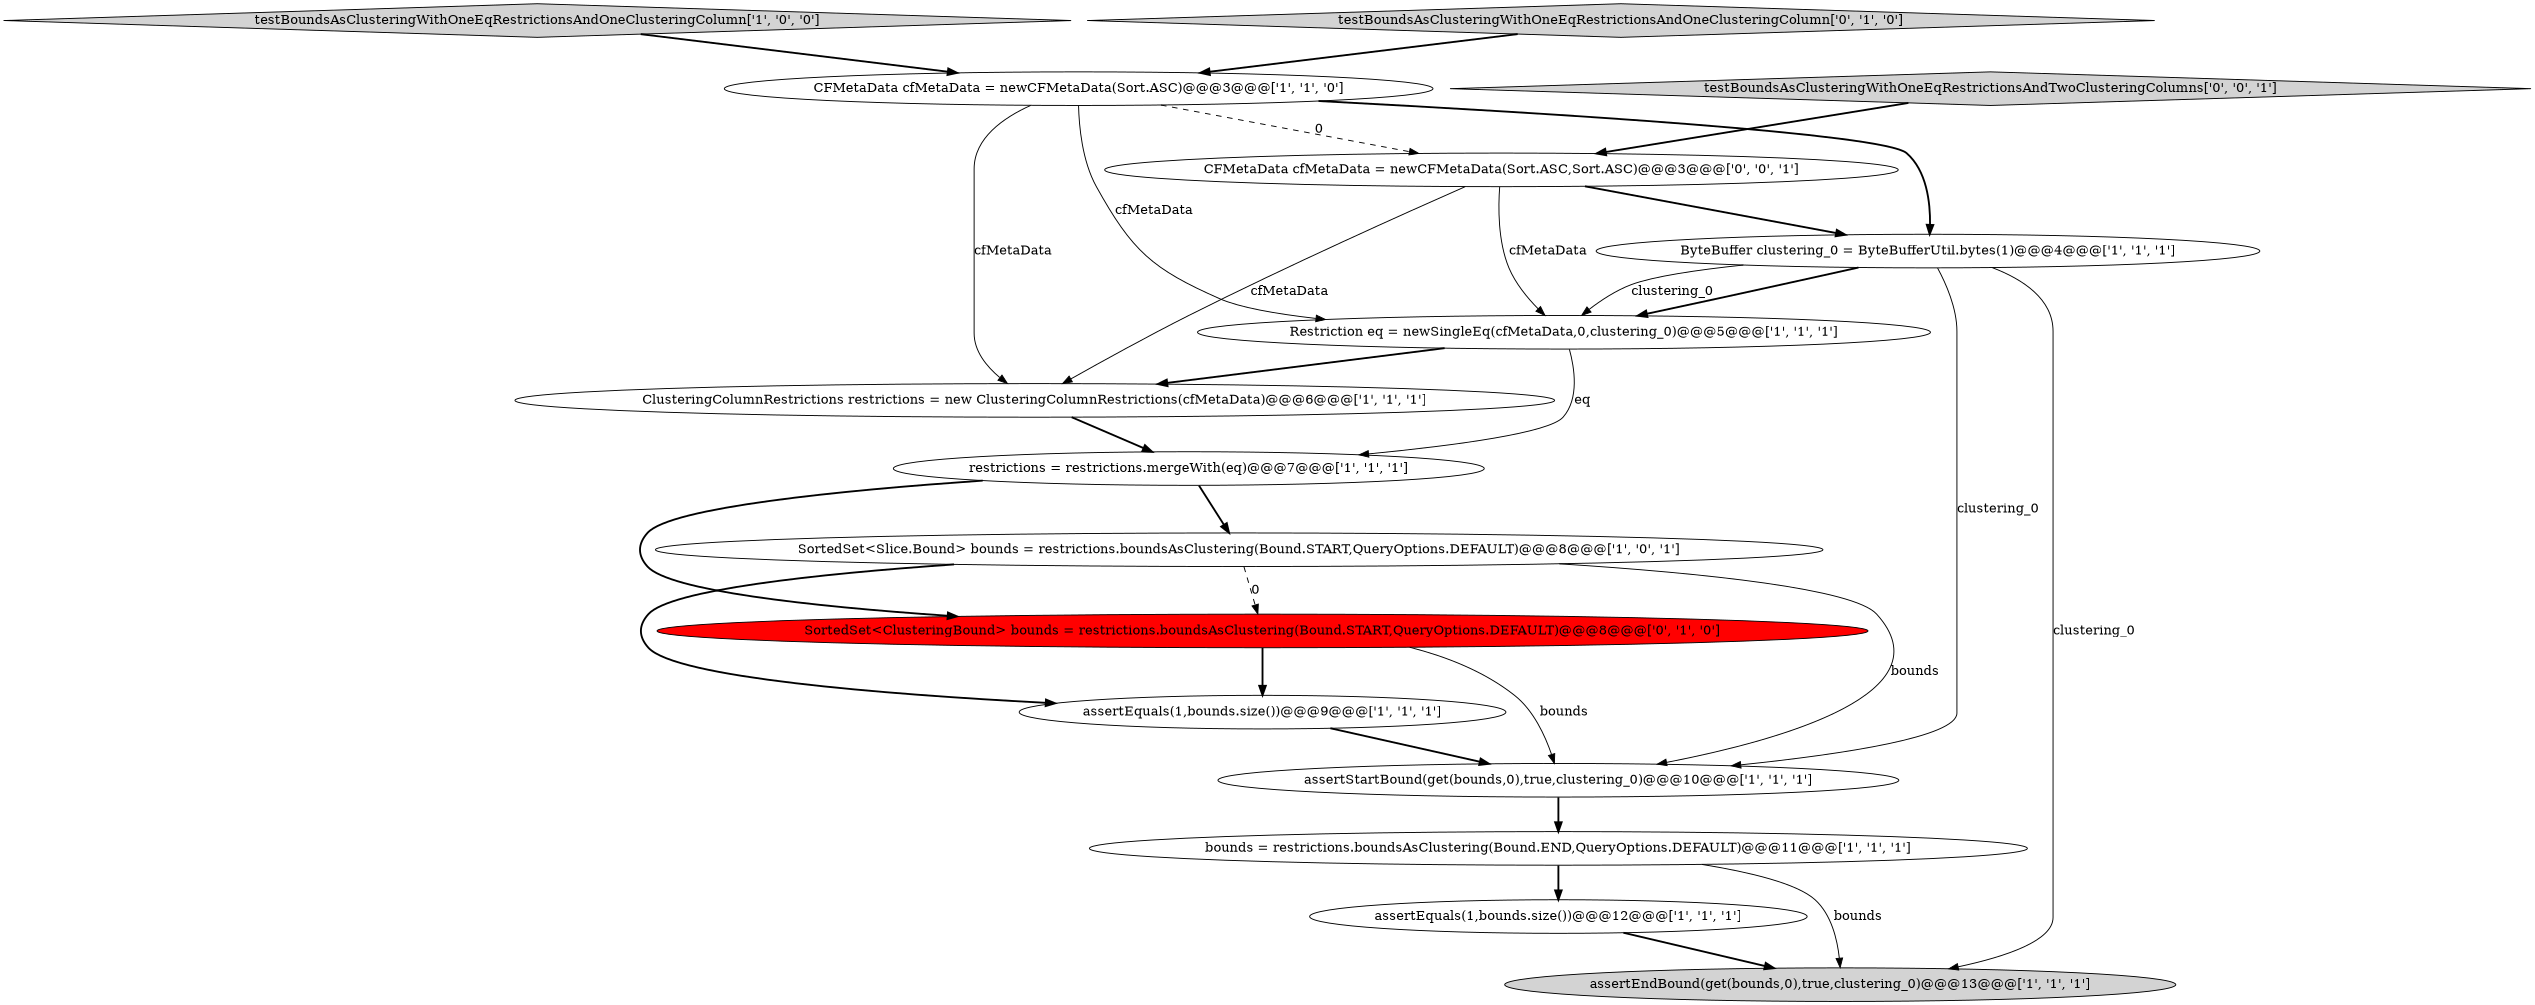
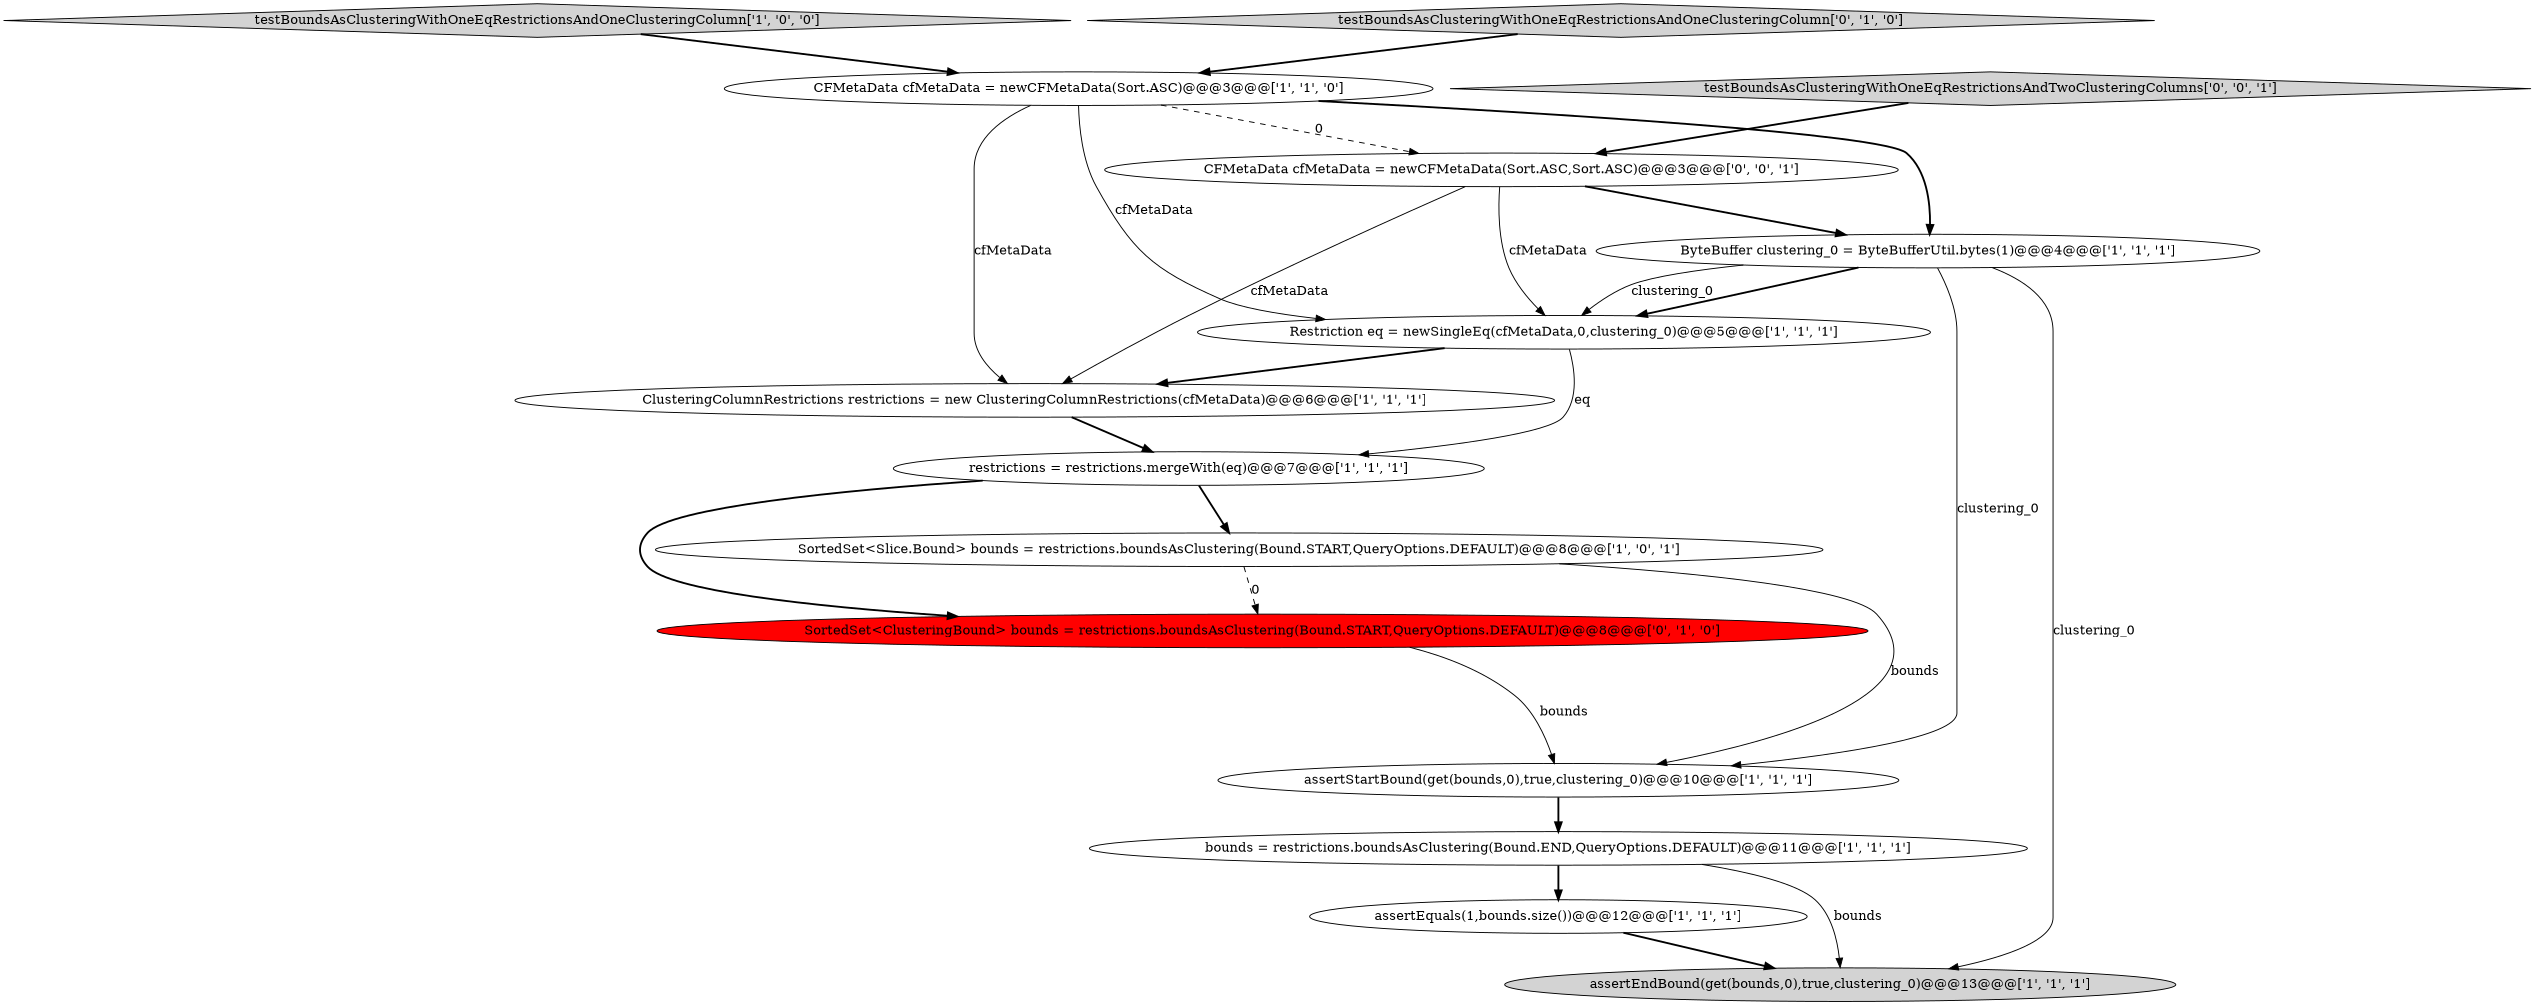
node "assertEquals(1,bounds.size())@@@9@@@['1', '1', '1']": removed
